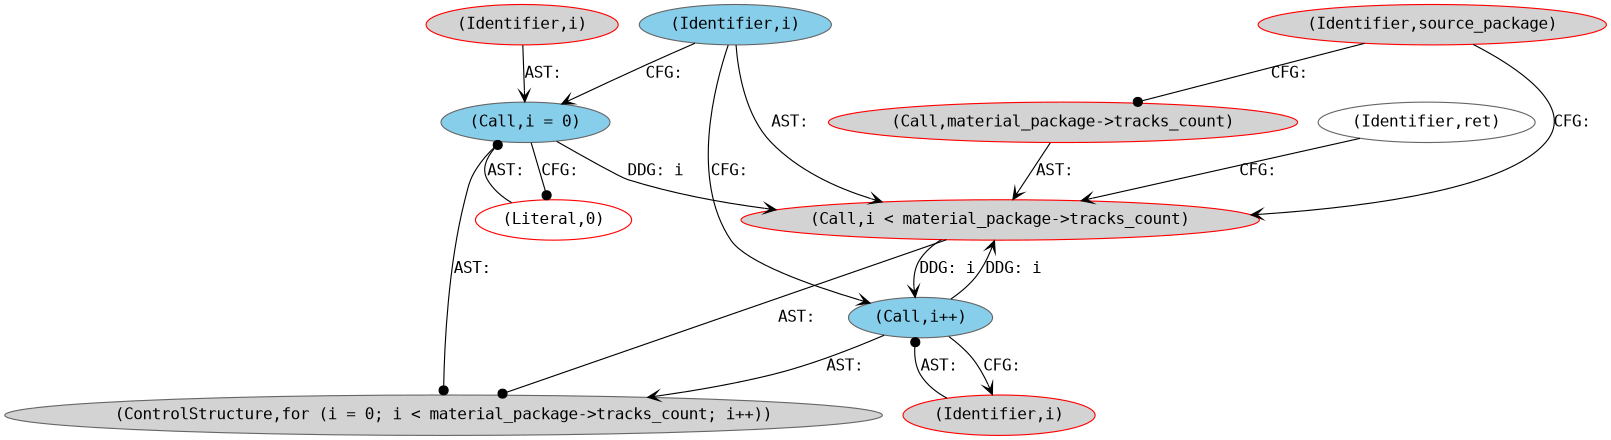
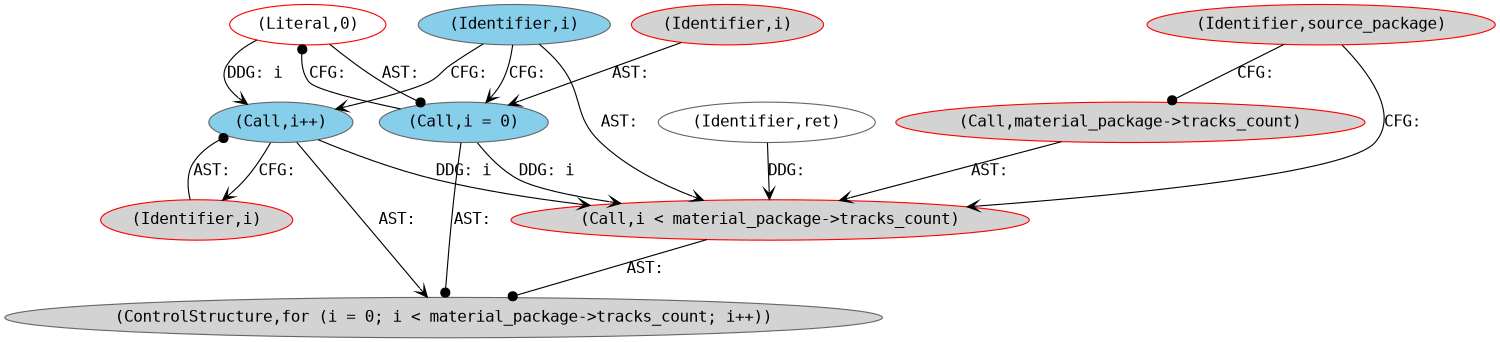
edge "(Identifier,ret)" -> "(Call,i < material_package->tracks_count)": label "CFG: " -> "DDG: "
edge "(Call,i < material_package->tracks_count)" -> "(Call,i++)": now "(Literal,0)" -> "(Call,i++)"
